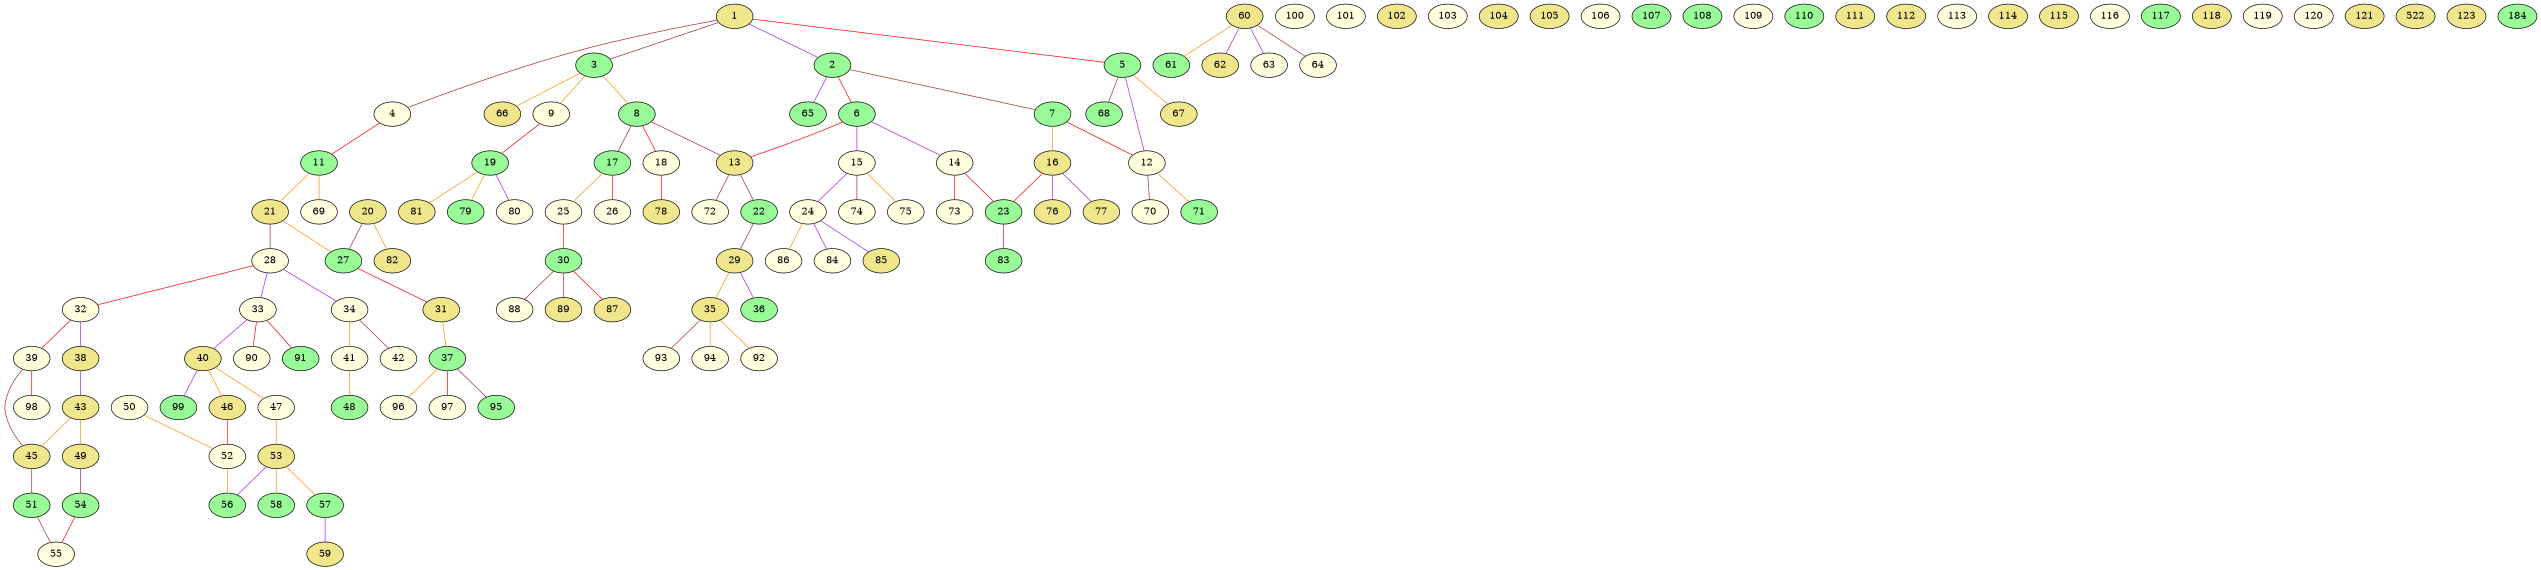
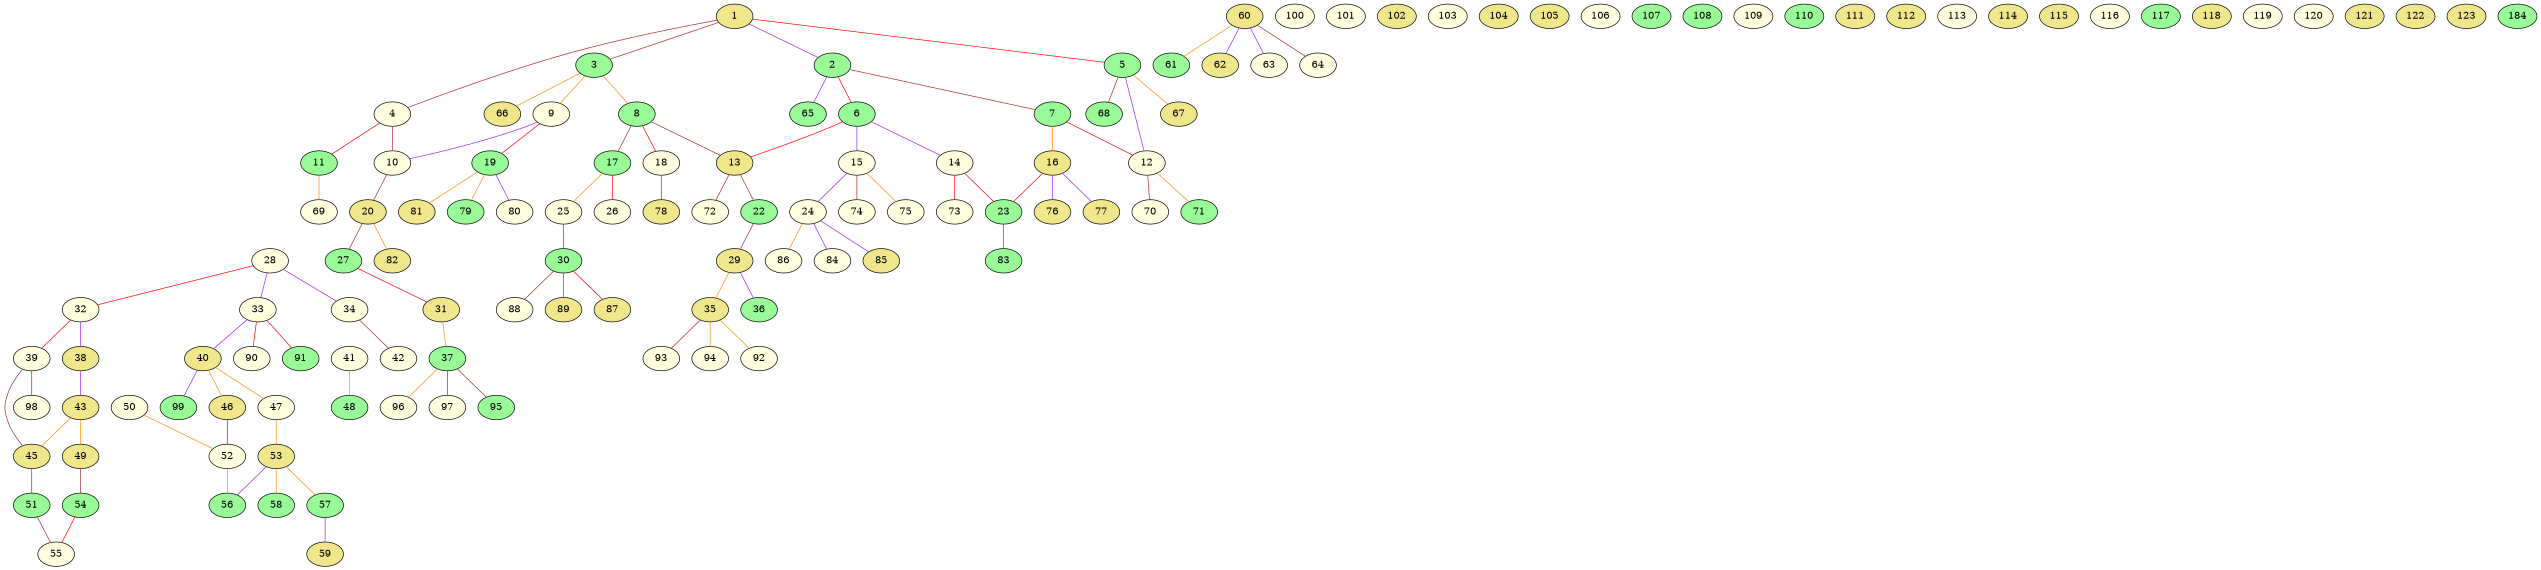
node "522": label "522" -> "122"
node "10": added
node "21": removed
edge "34" -- "41": removed
